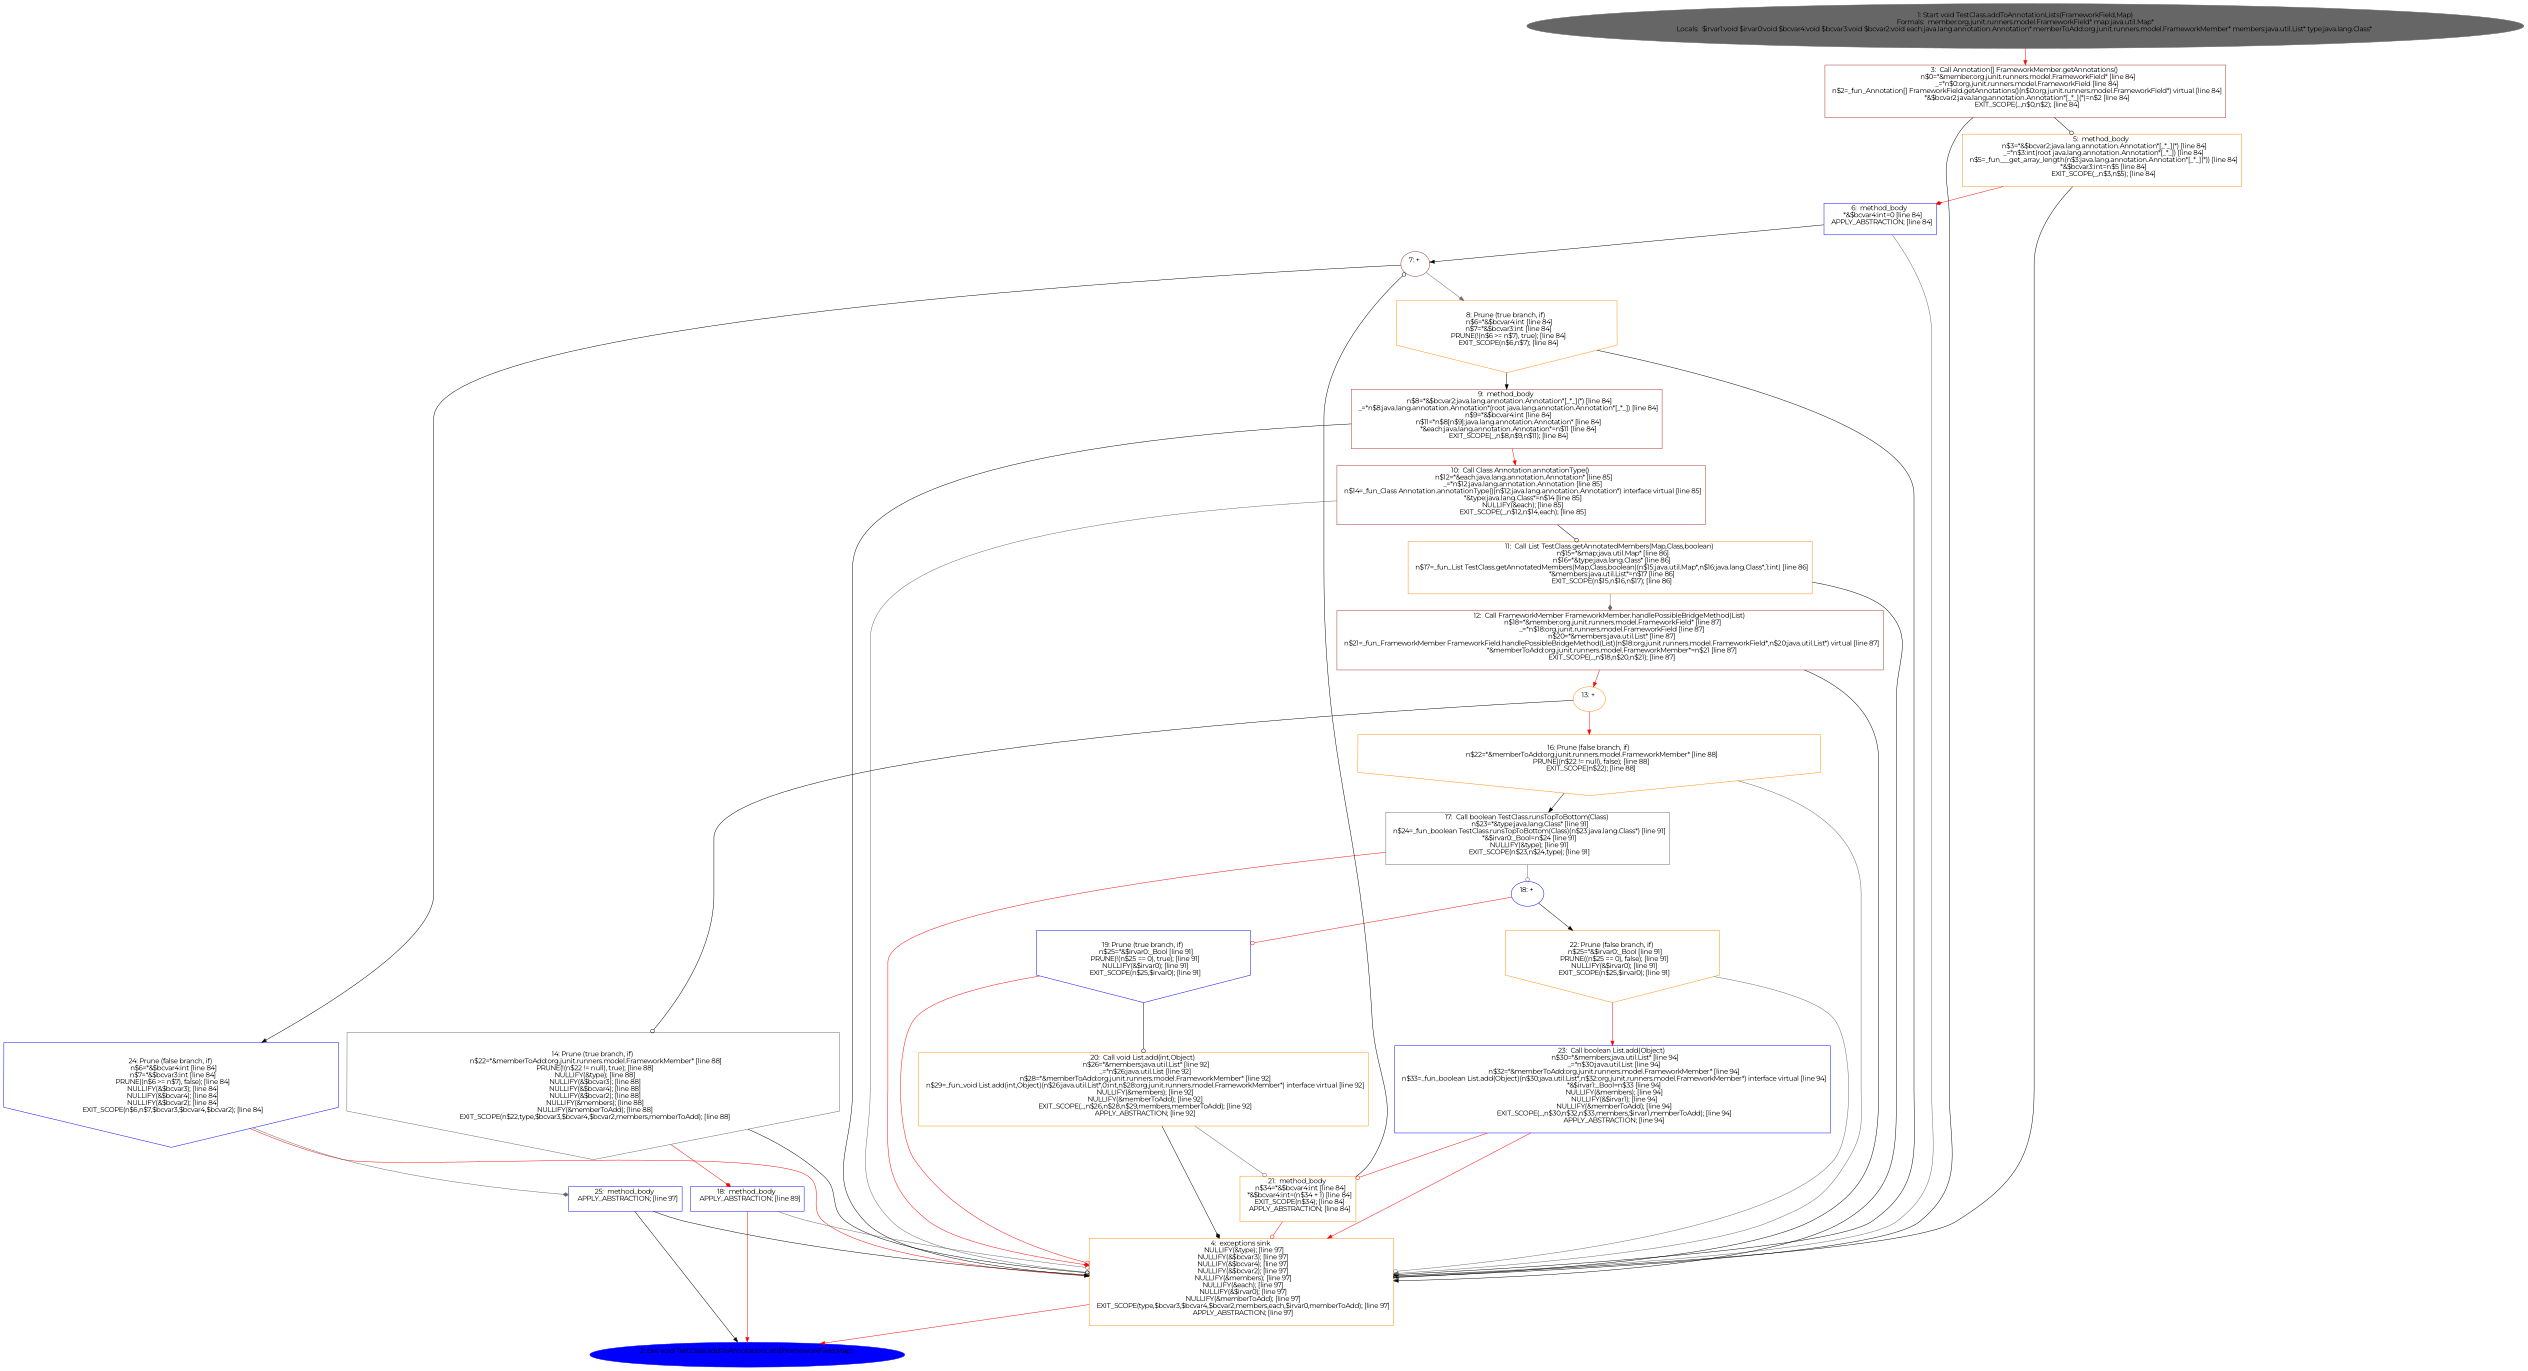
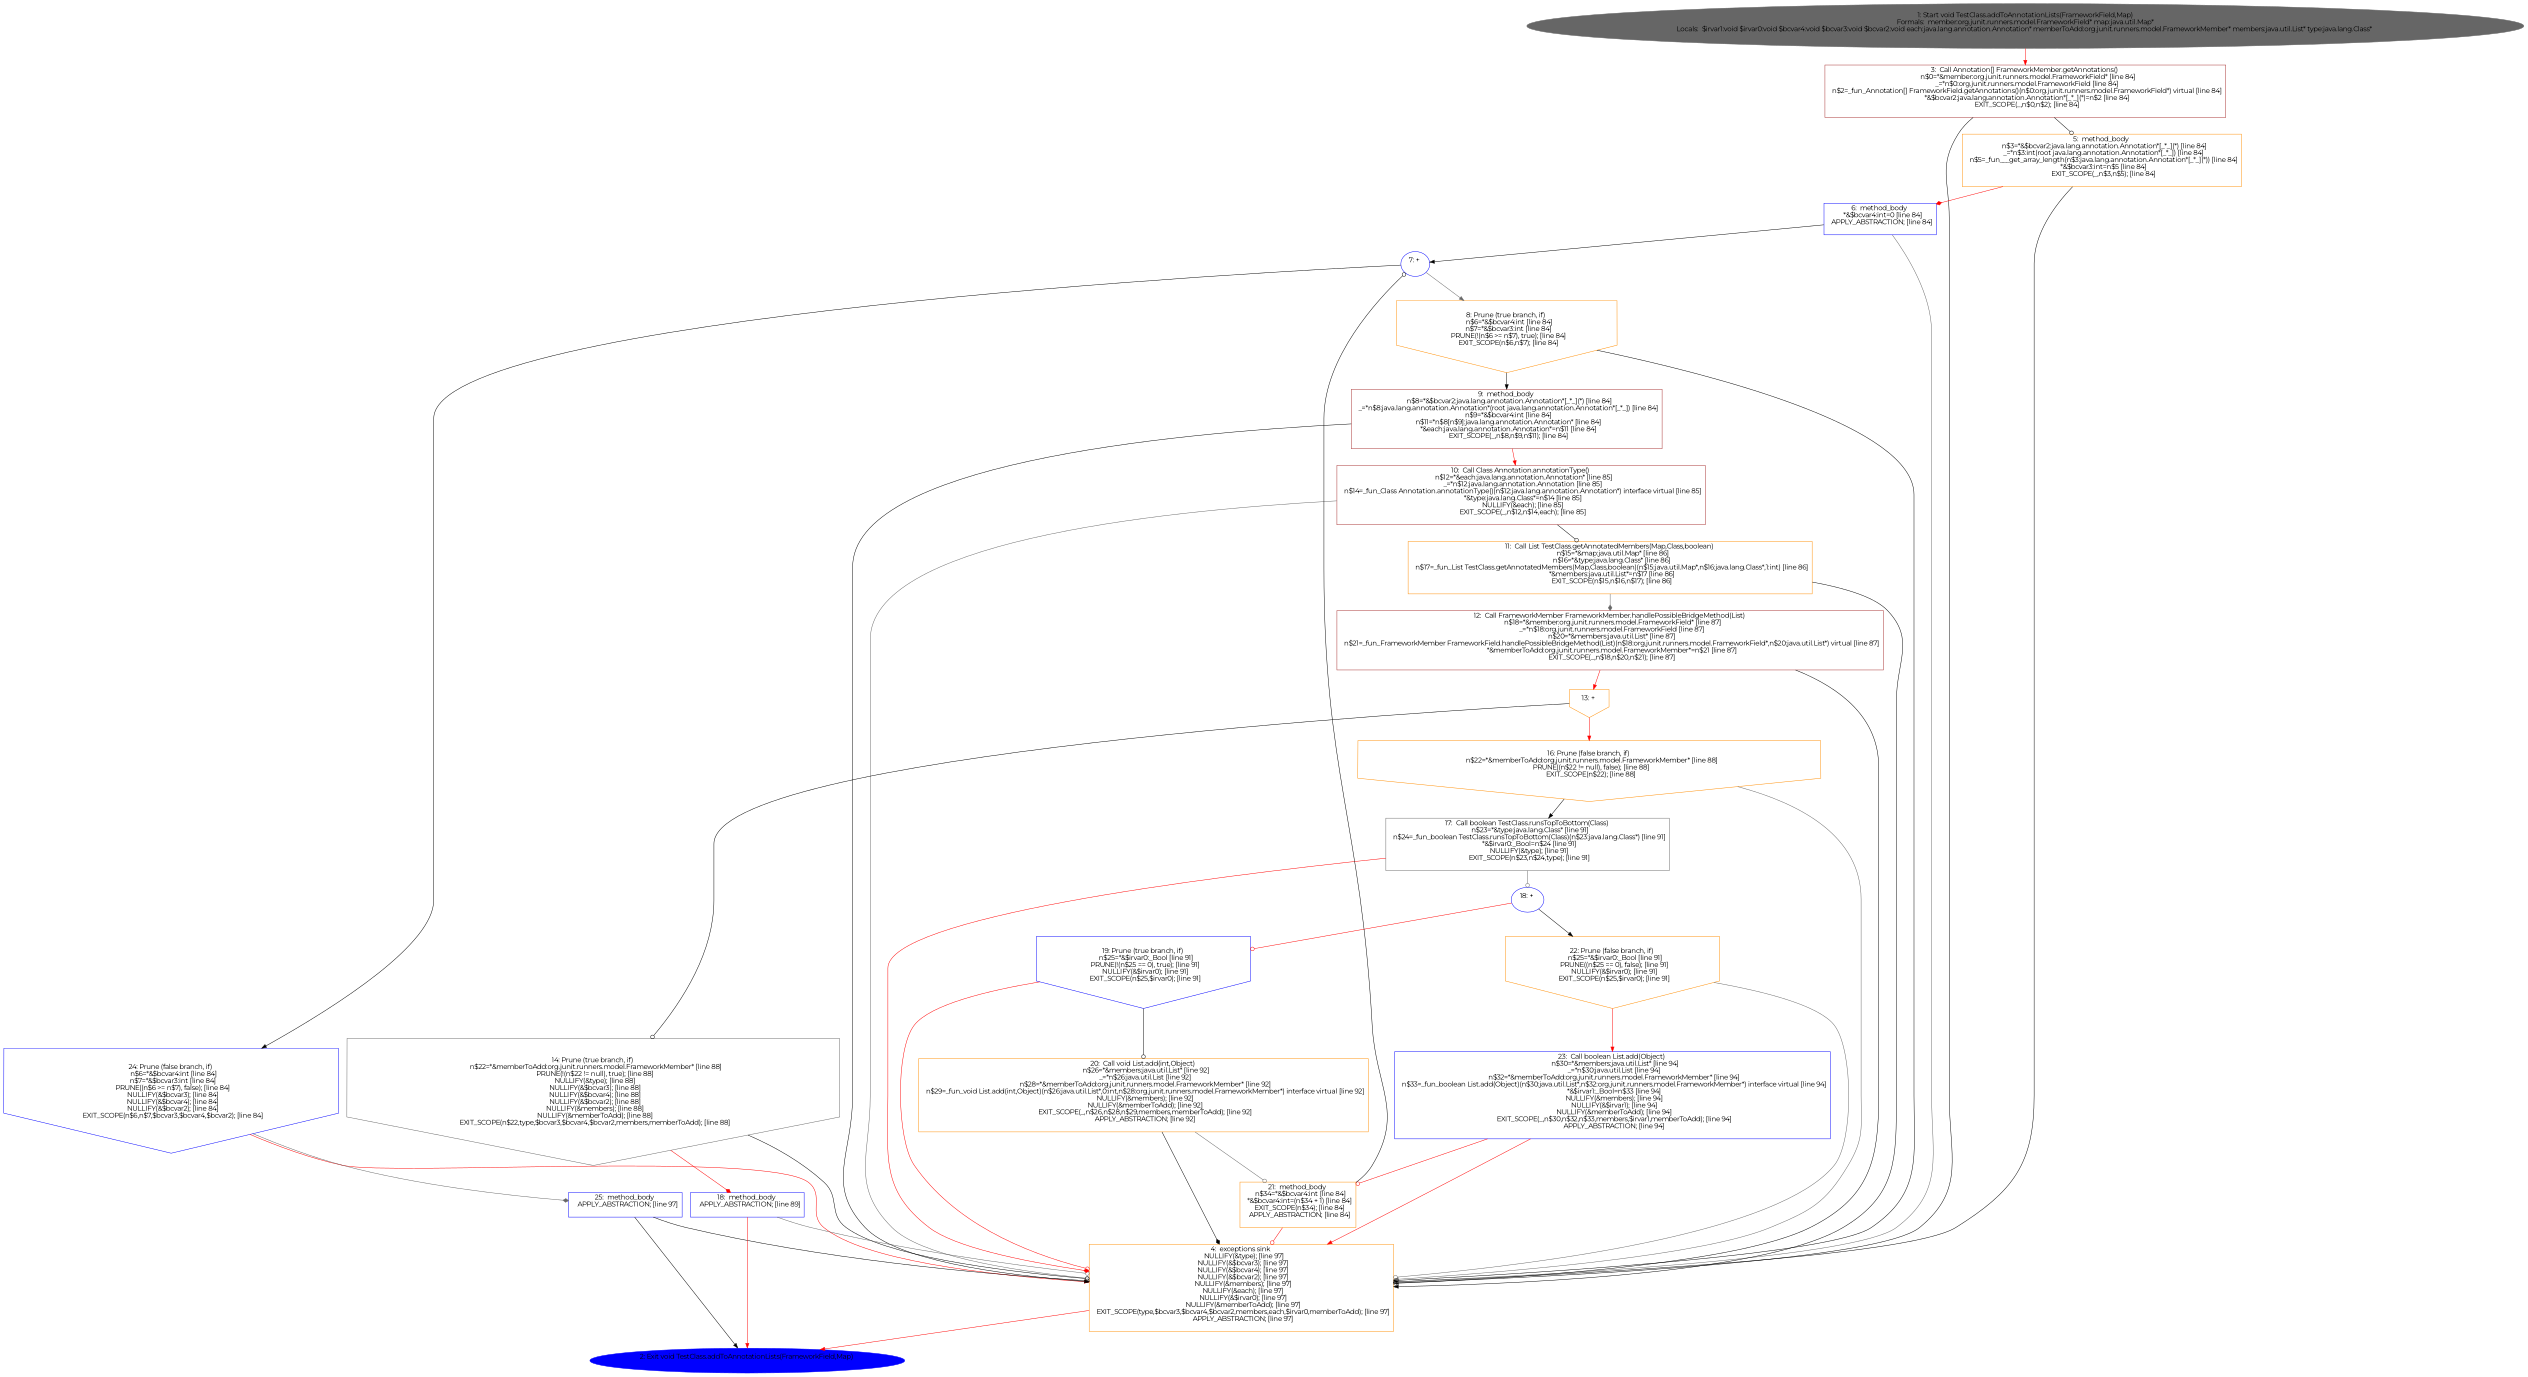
node "7: +": color brown -> blue
node "13: +": shape ellipse -> invhouse
